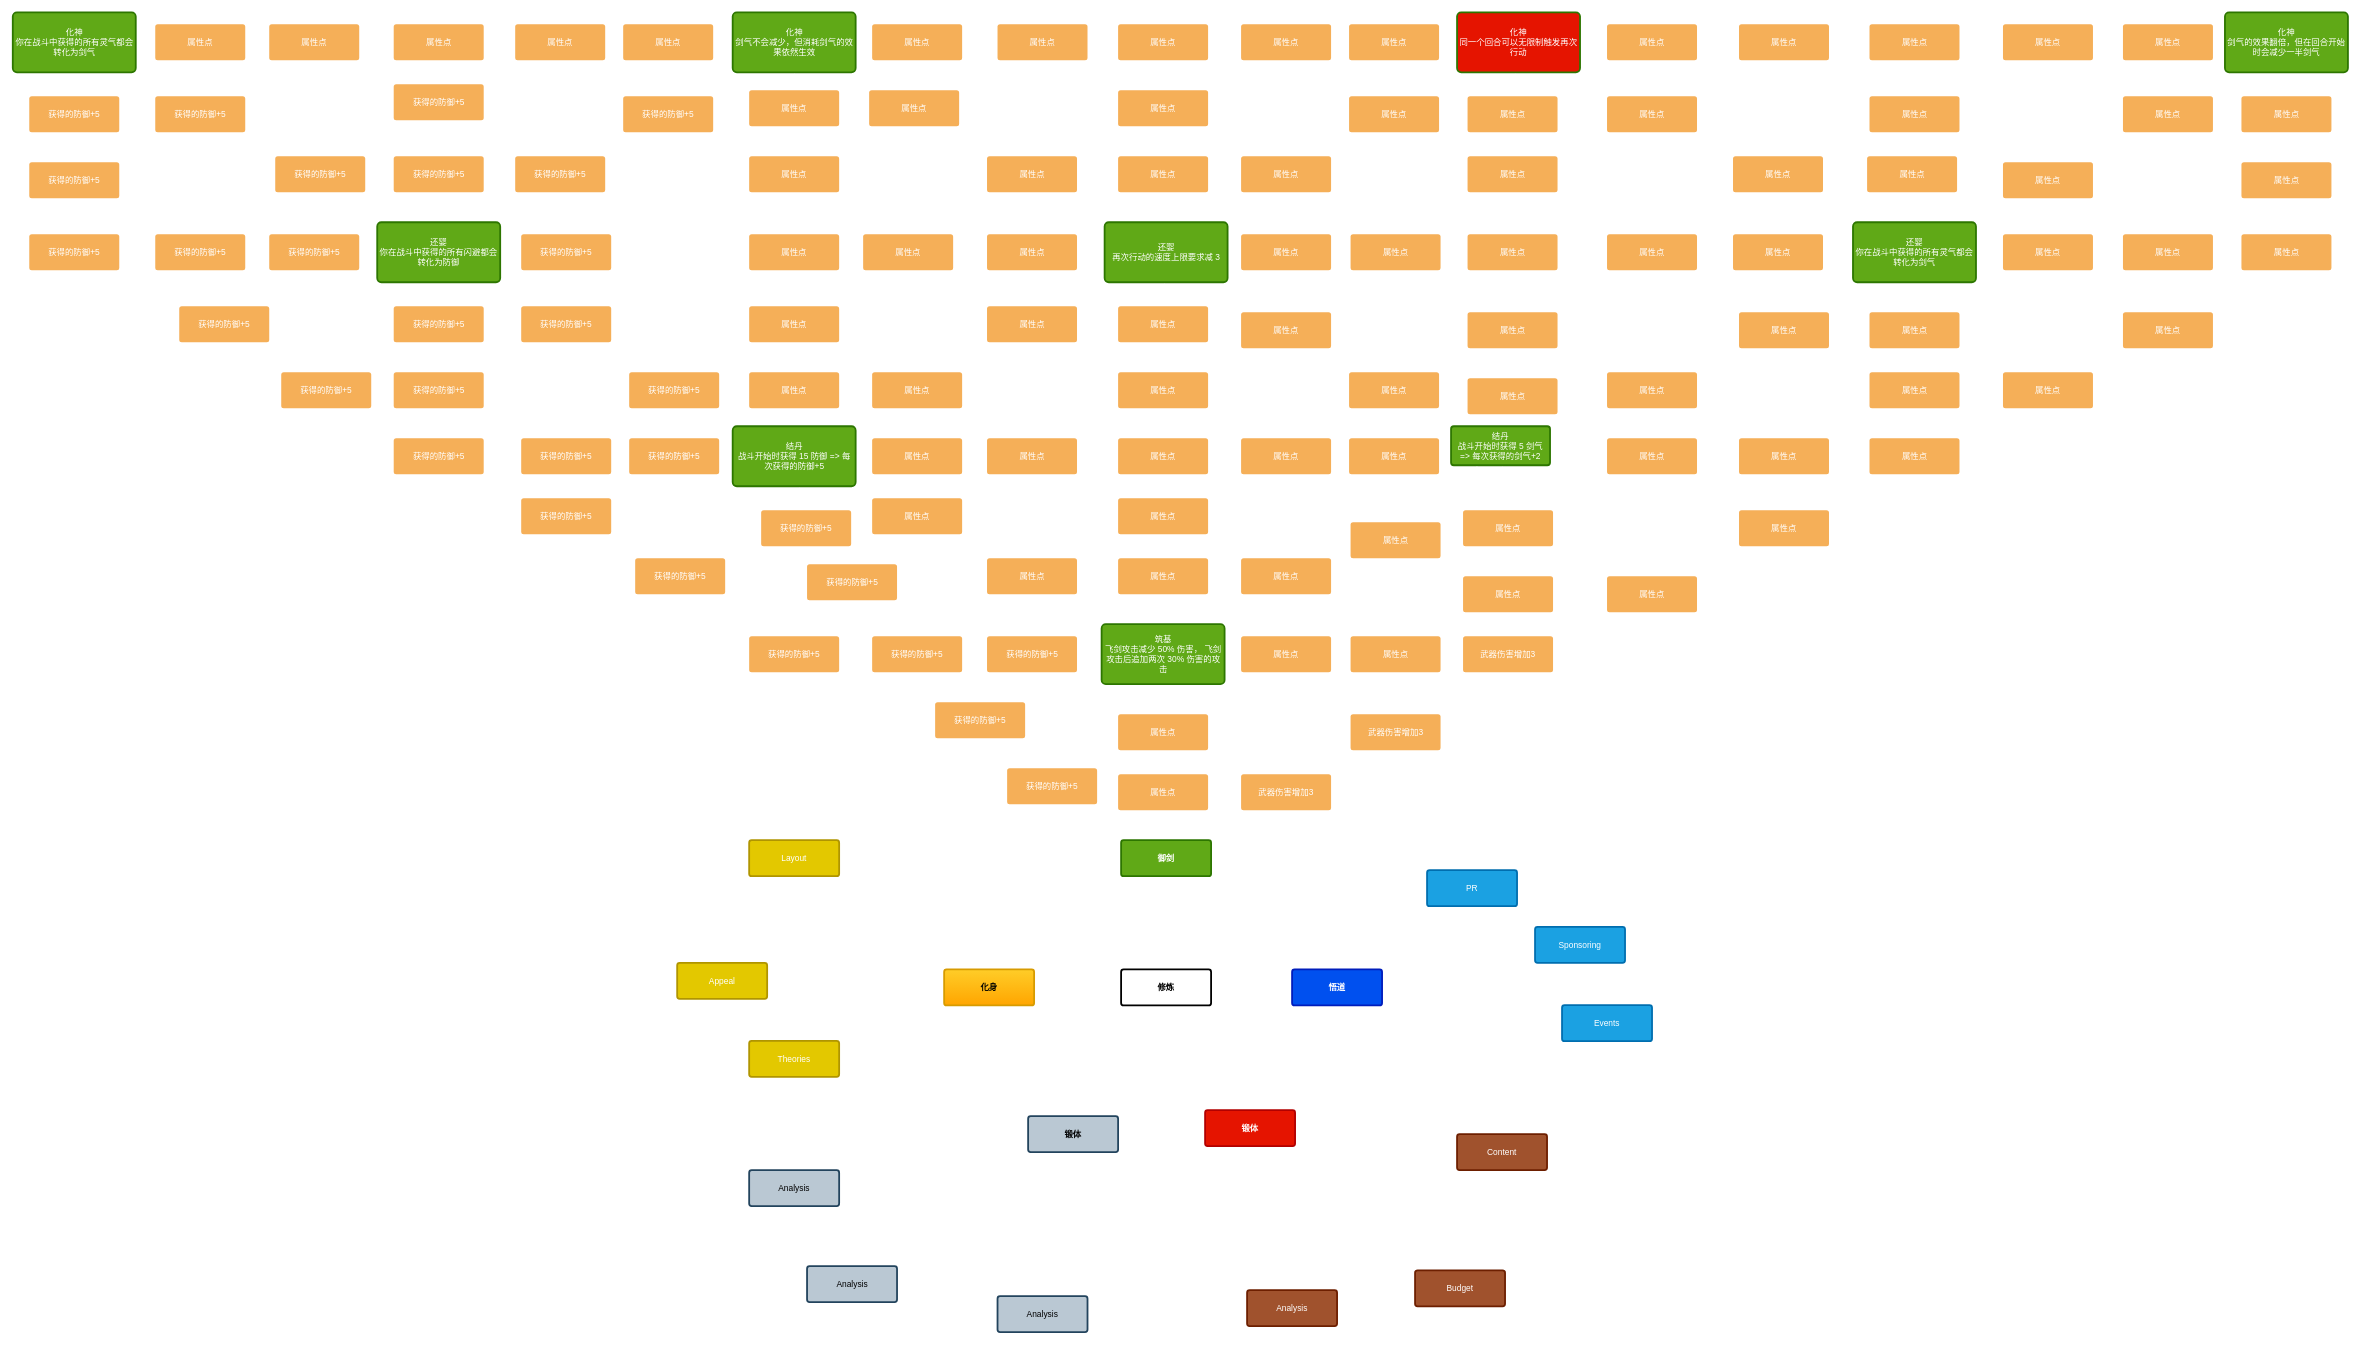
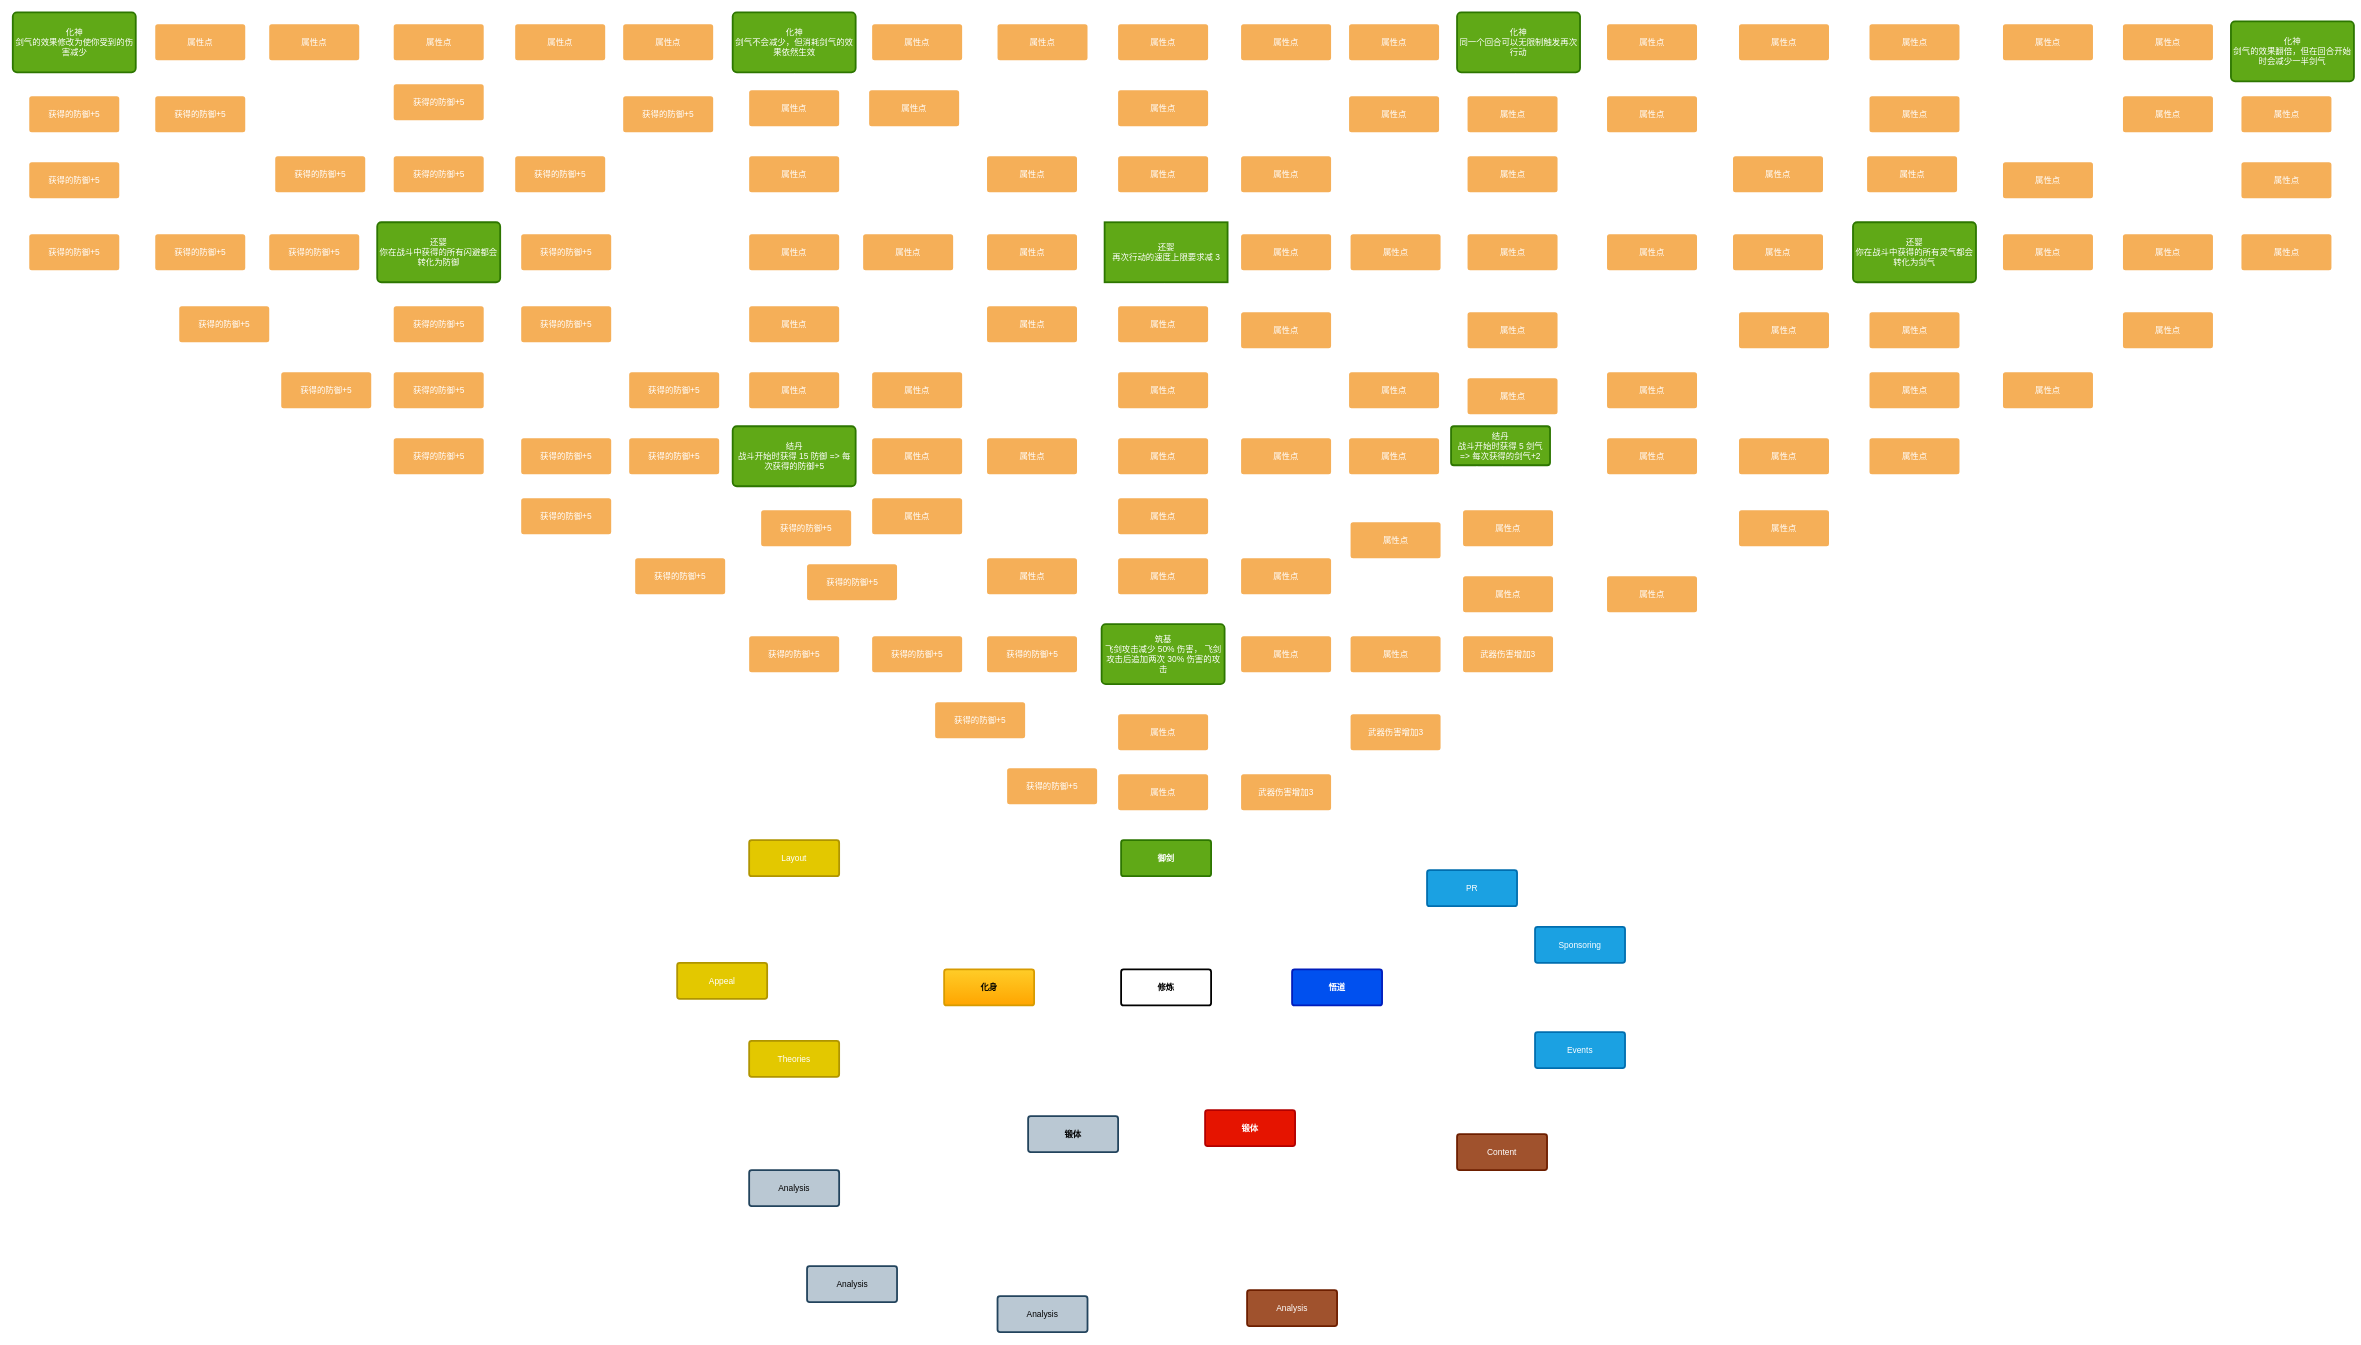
node "化神 你在战斗中获得的所有灵气都会转化为剑气": label "化神 你在战斗中获得的所有灵气都会转化为剑气" -> "化神 剑气的效果修改为使你受到的伤害减少"
node "化神 同一个回合可以无限制触发再次行动": fillcolor #e51400 -> #60a917
node "化神 剑气的效果翻倍，但在回合开始时会减少一半剑气": moved (2287, 42) -> (2293, 51)
node "还婴 再次行动的速度上限要求减 3": shape rounded rectangle -> rectangle
node "Events": moved (1607, 1023) -> (1580, 1050)
node "Budget": removed
